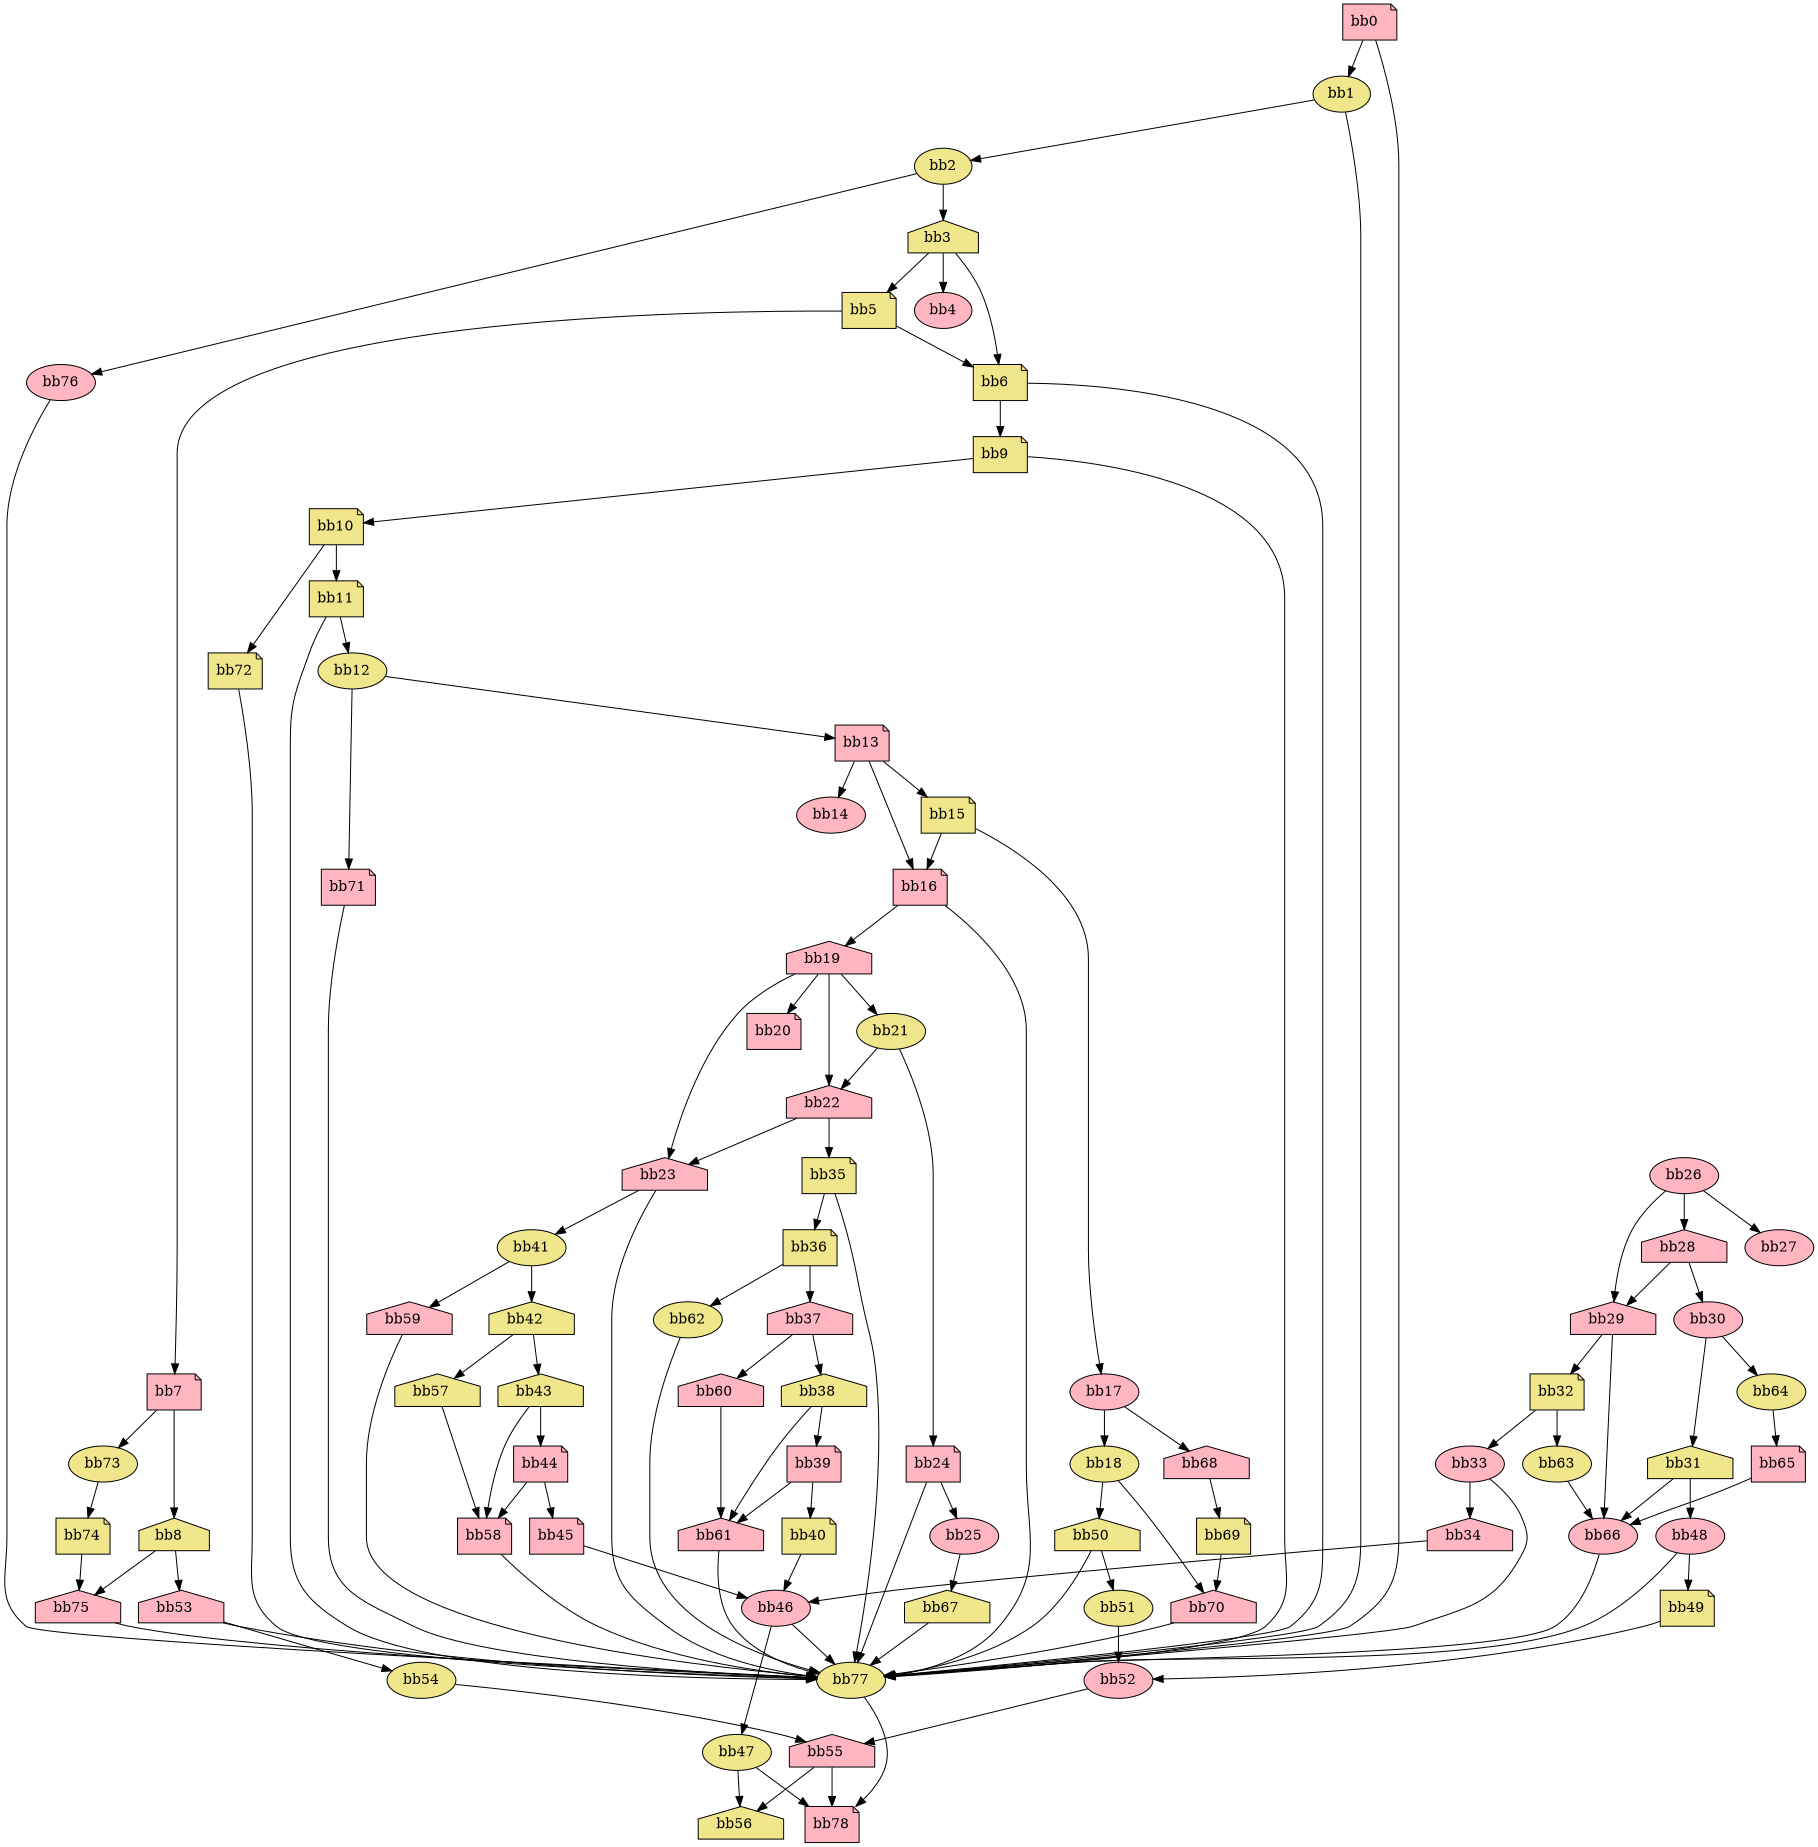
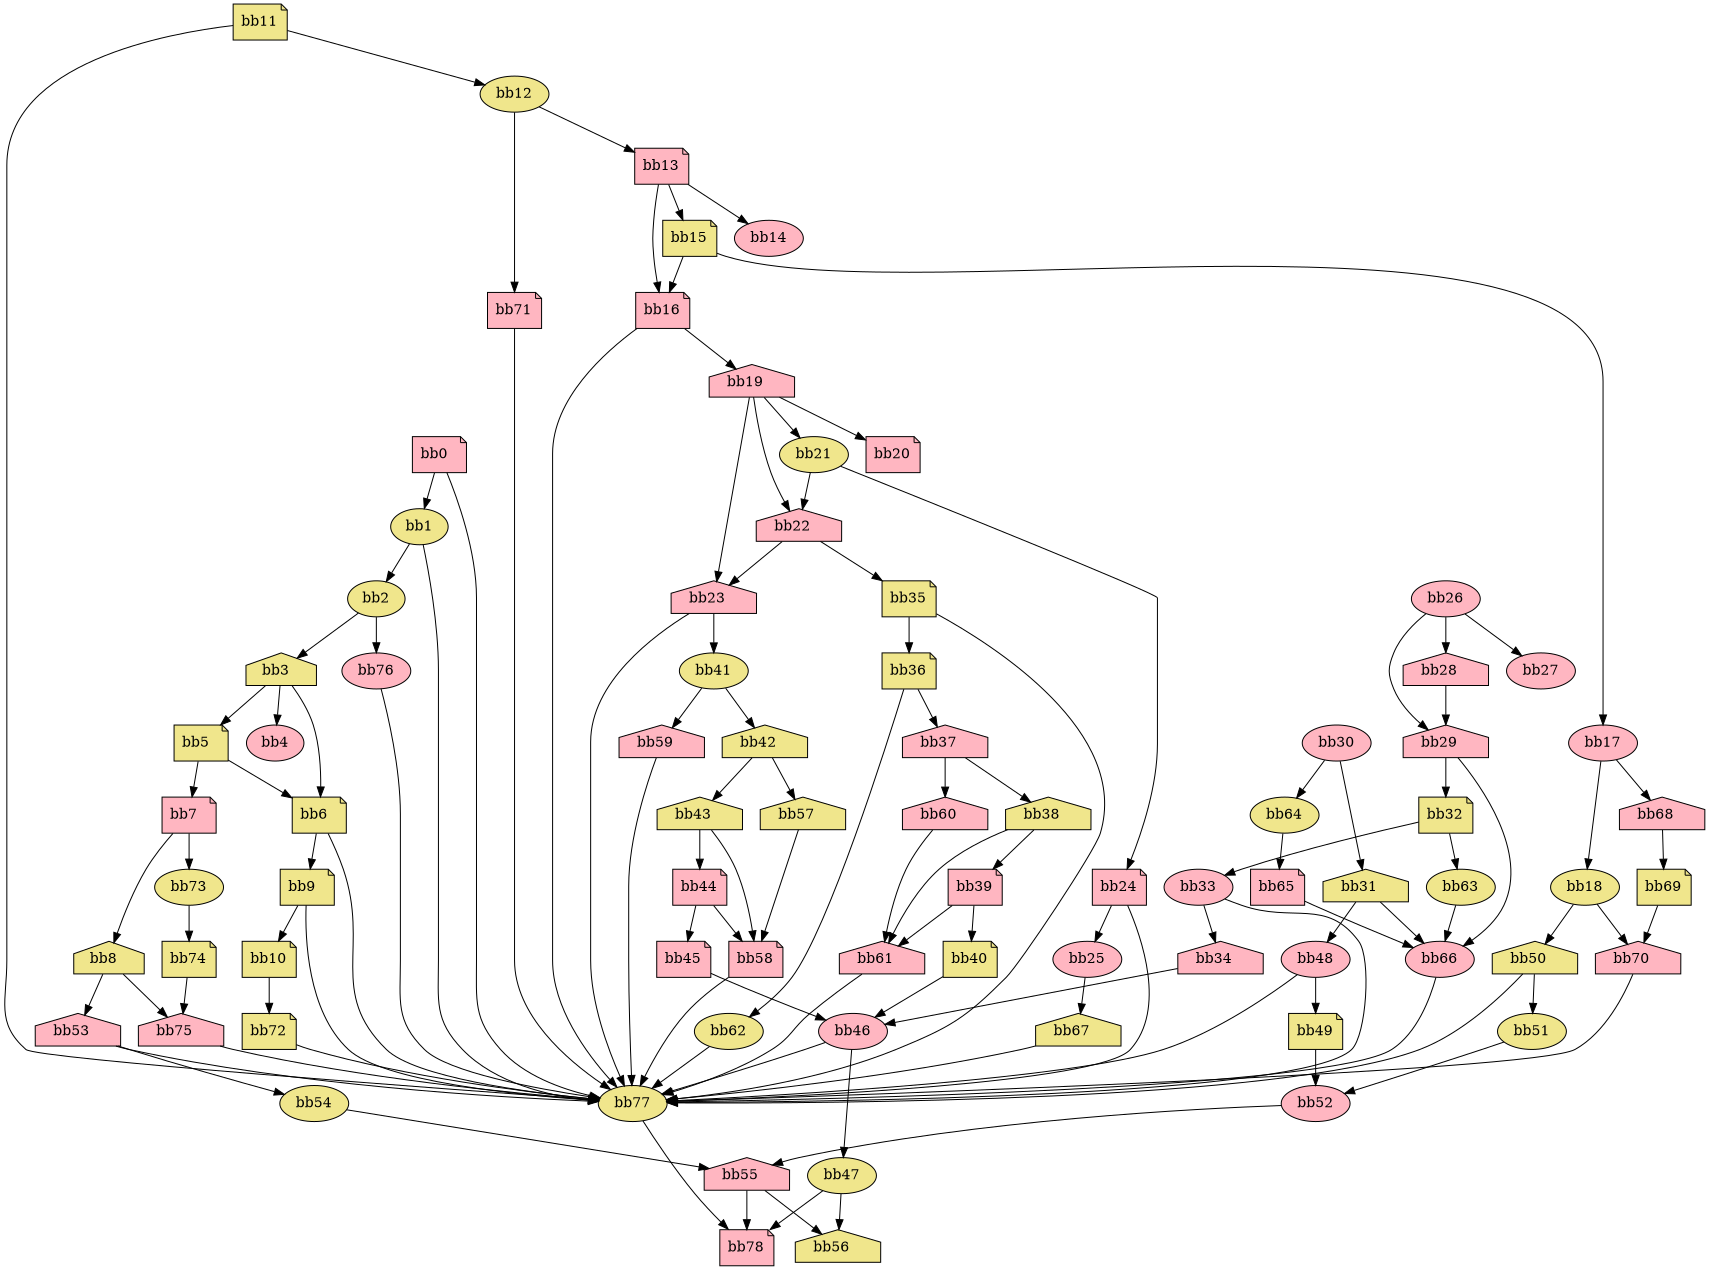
edge "bb10" -> "bb11": removed
edge "bb28" -> "bb30": removed
